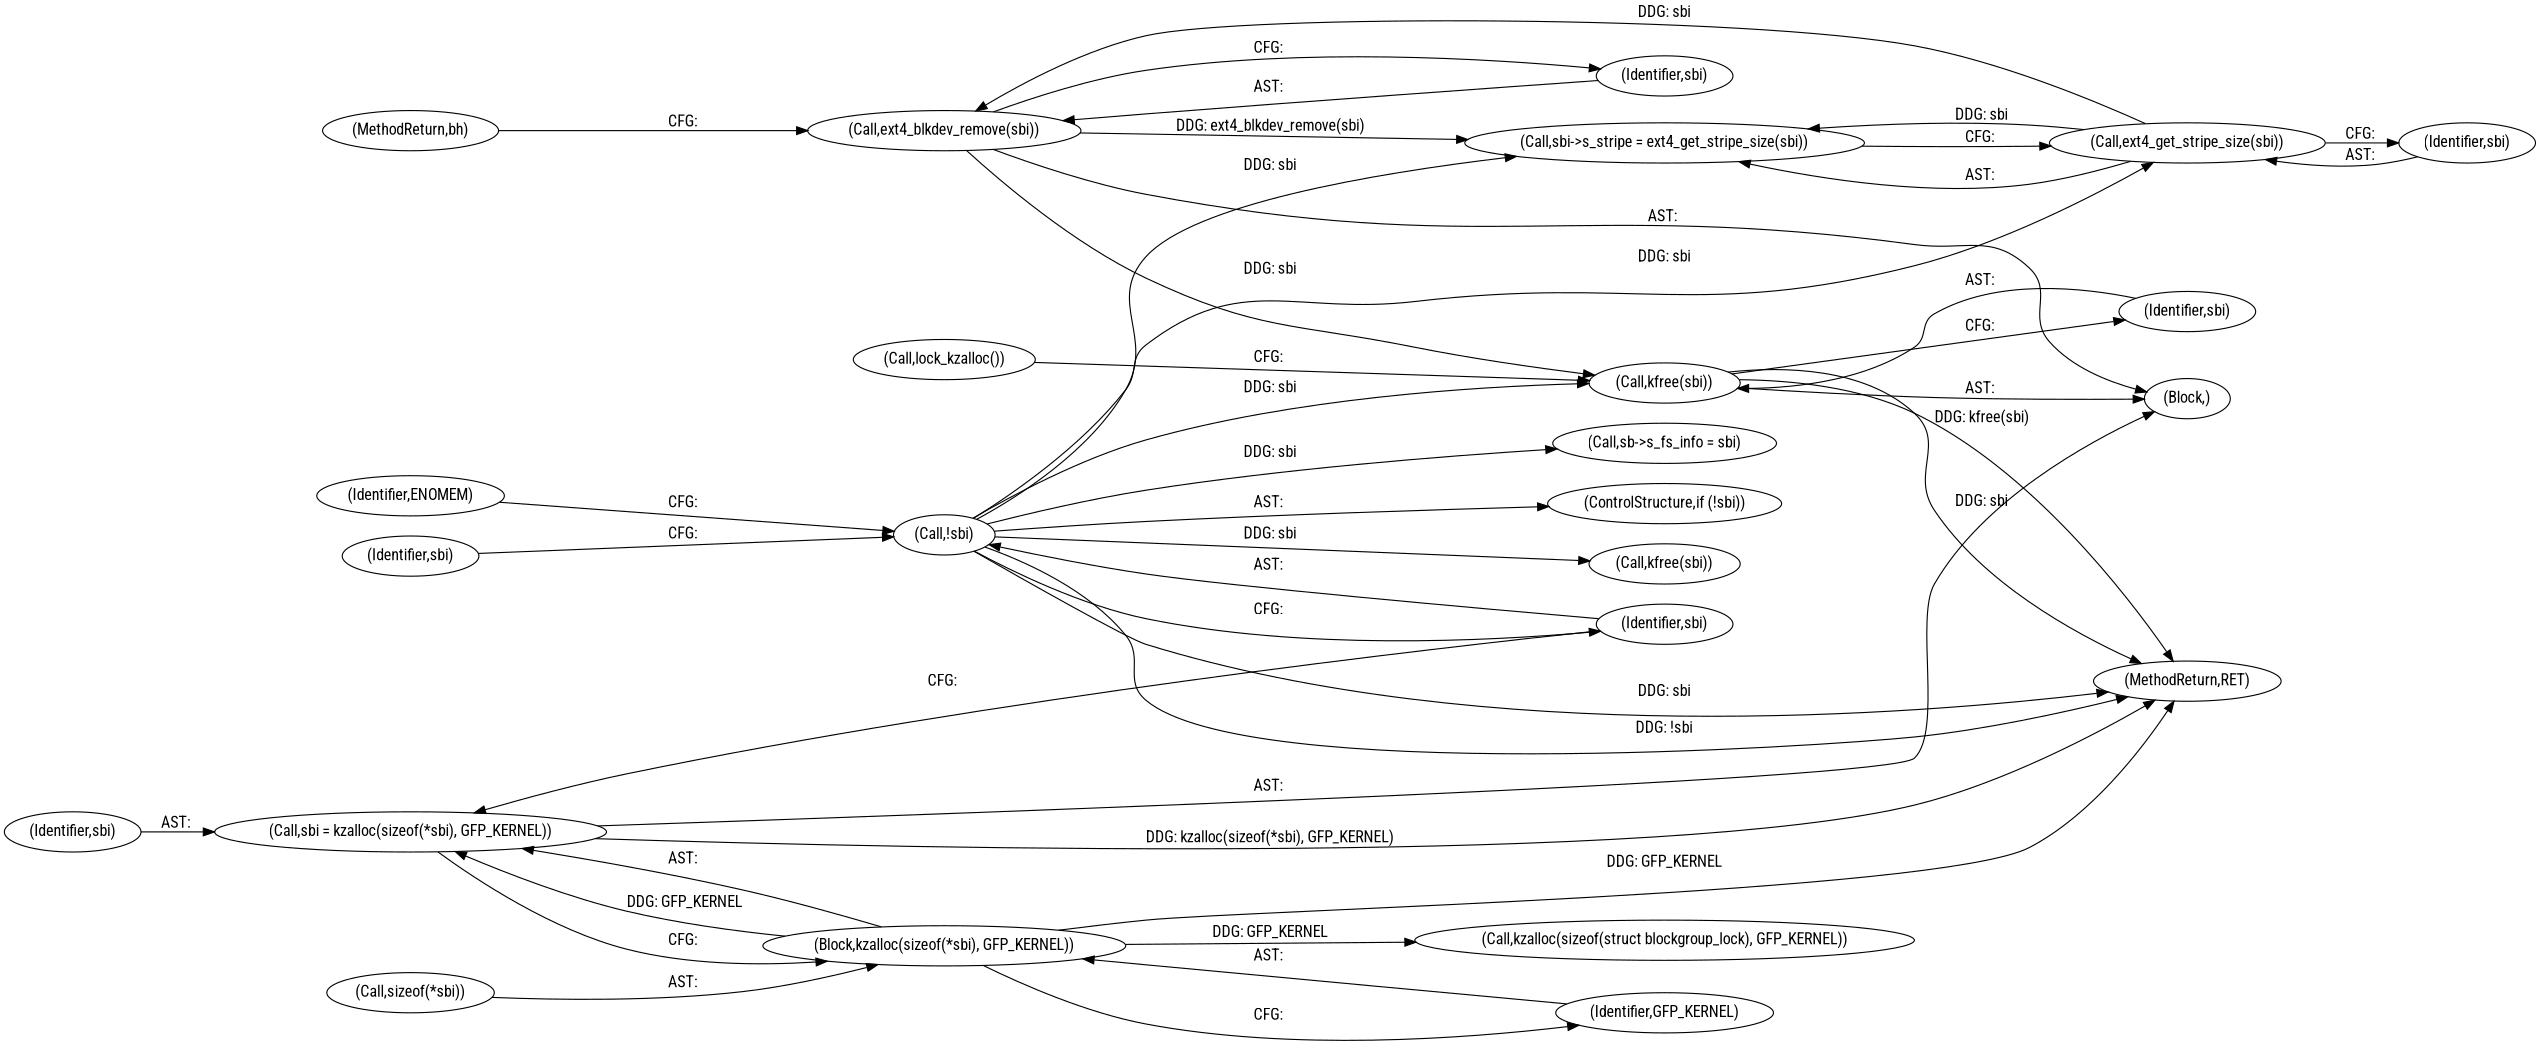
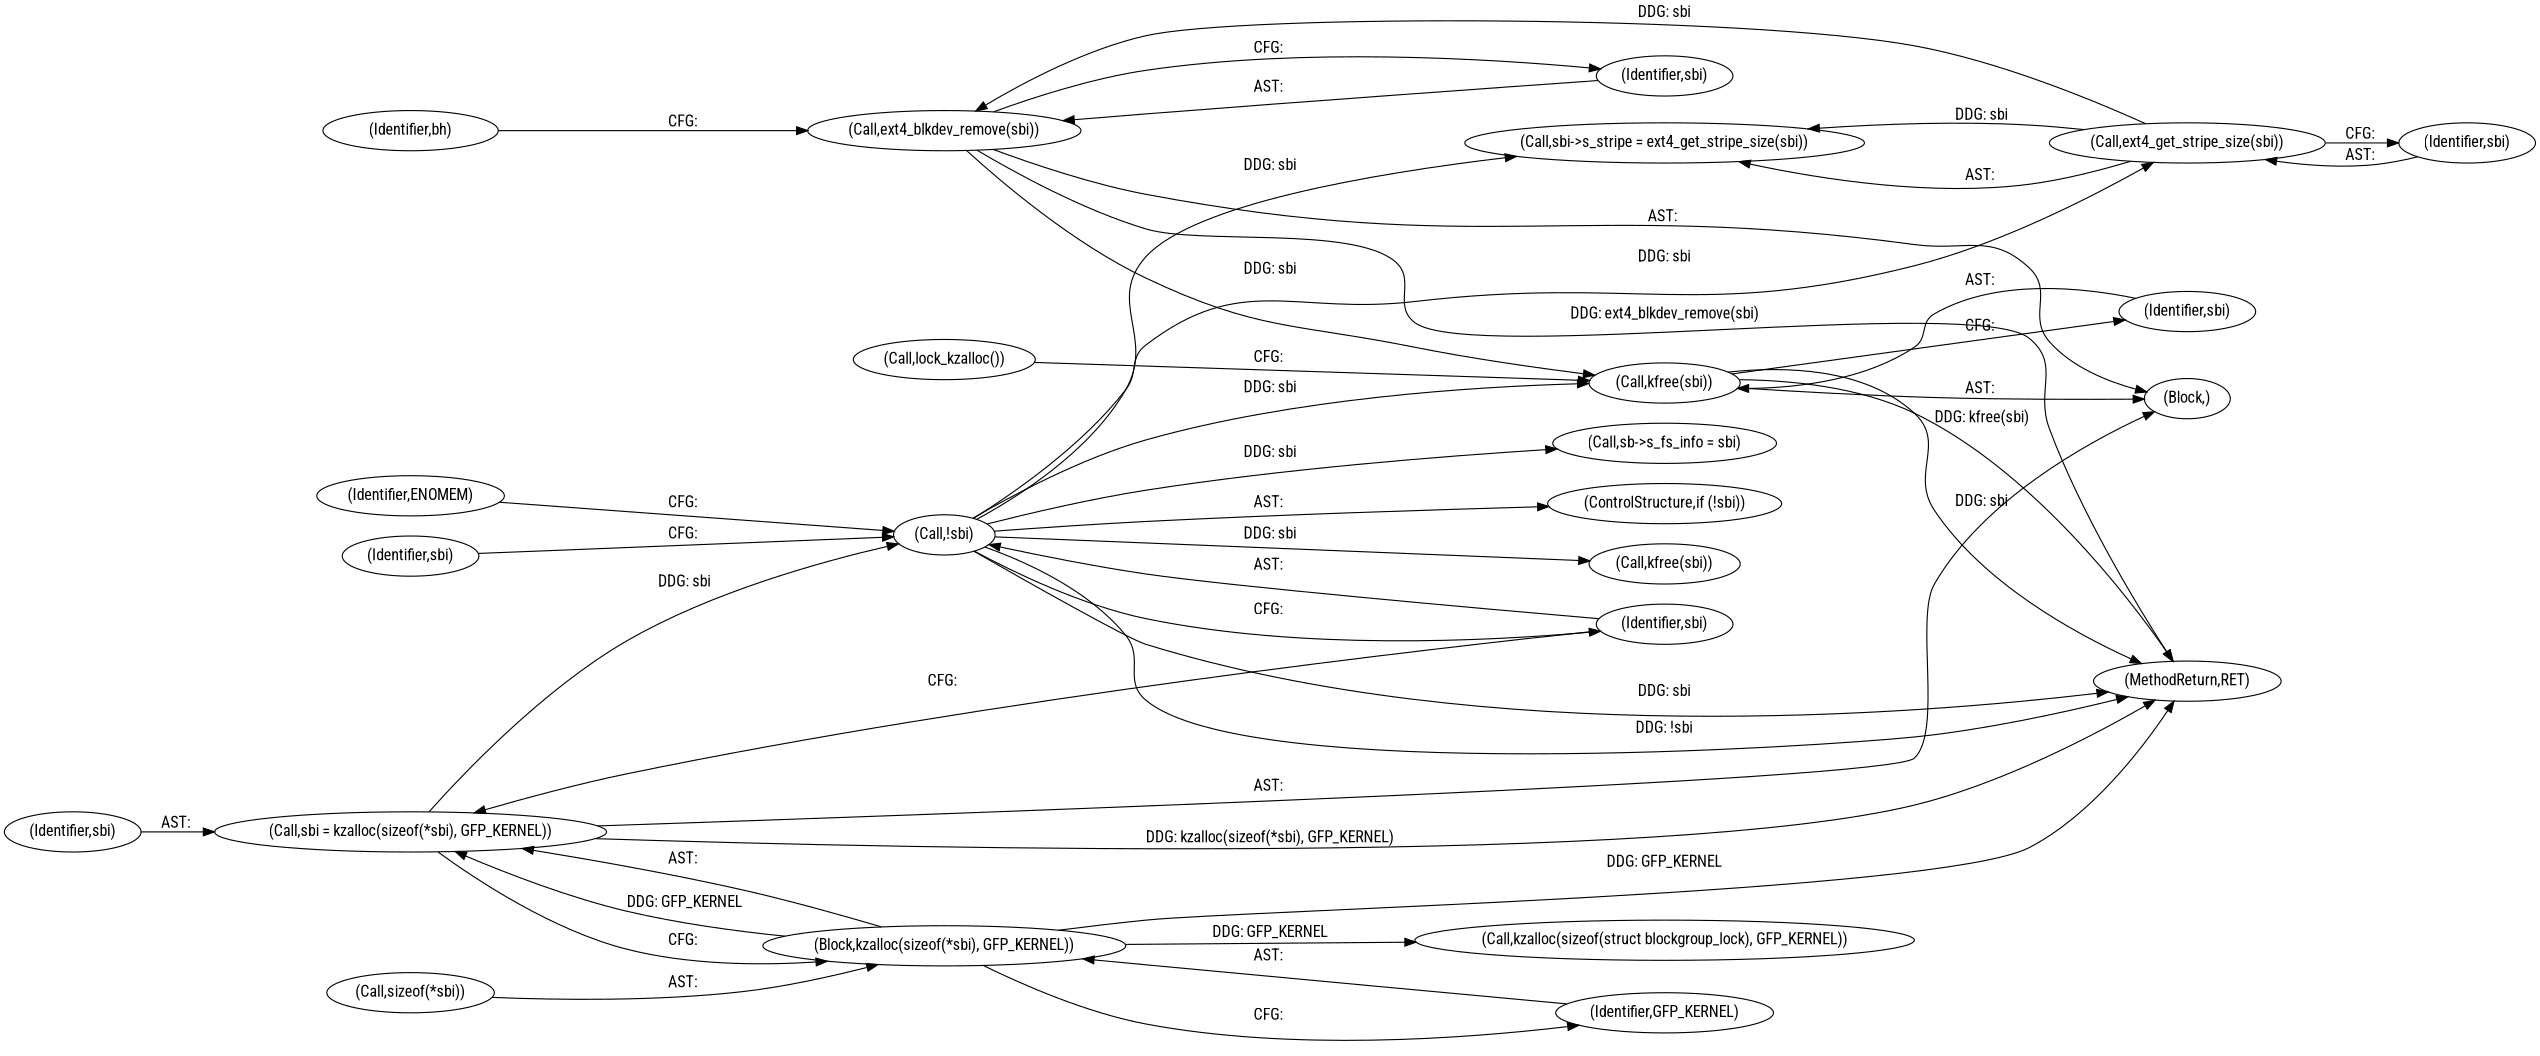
node "(MethodReturn,bh)": label "(MethodReturn,bh)" -> "(Identifier,bh)"
edge "(Call,ext4_blkdev_remove(sbi))" -> "(Call,sbi->s_stripe = ext4_get_stripe_size(sbi))": now "(Call,ext4_blkdev_remove(sbi))" -> "(MethodReturn,RET)"
edge "(Call,sbi->s_stripe = ext4_get_stripe_size(sbi))" -> "(Call,ext4_get_stripe_size(sbi))": removed, label "CFG:"
edge "(Call,sbi = kzalloc(sizeof(*sbi), GFP_KERNEL))" -> "(Call,!sbi)": added, label "DDG: sbi"
